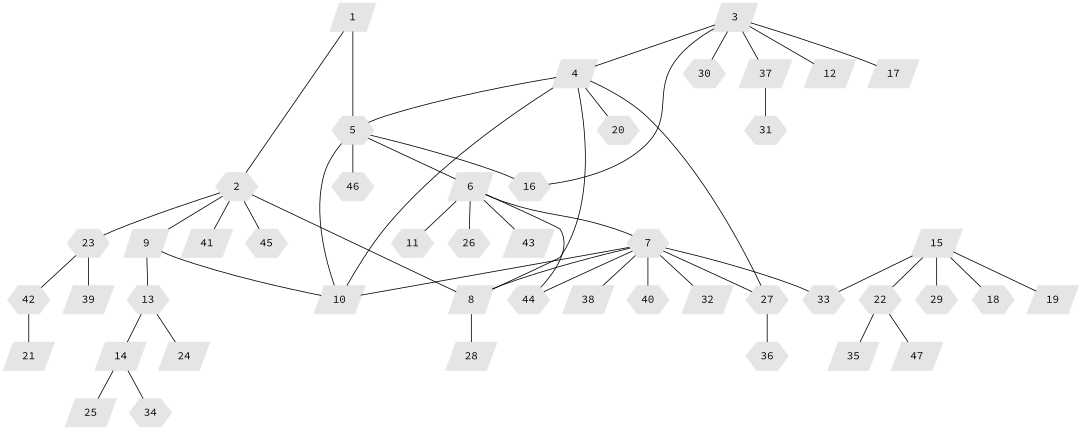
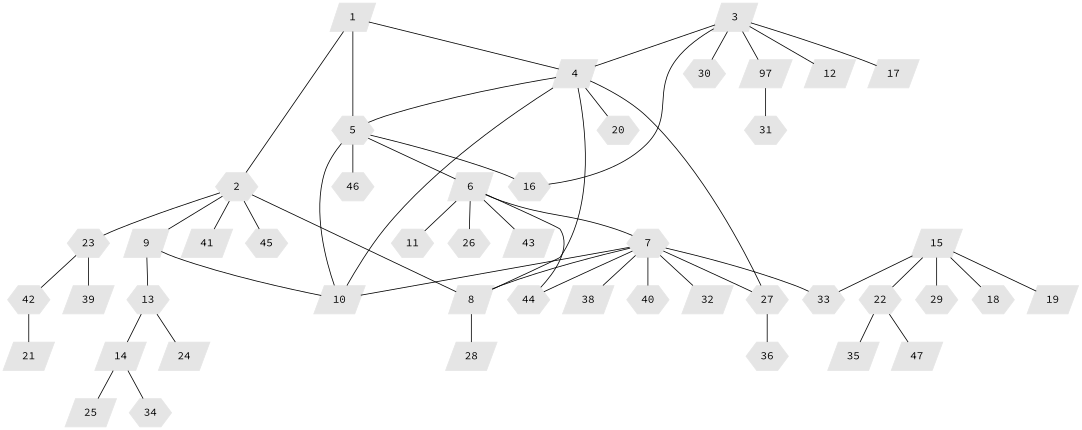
edge "1" -- "4": added
node "37": label "37" -> "97"
